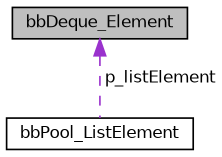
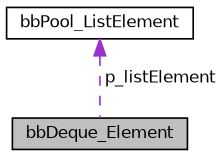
edge "bbPool_ListElement" -> "bbDeque_Element": reversed
